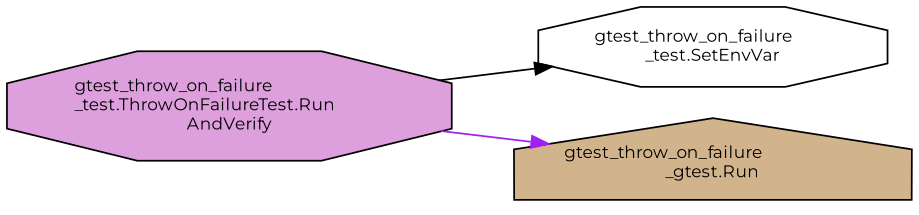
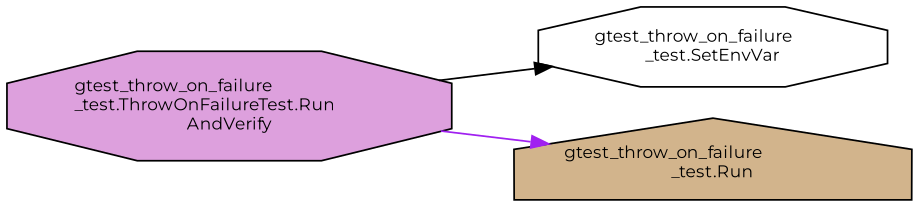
node "gtest_throw_on_failure _gtest.Run": label "gtest_throw_on_failure _gtest.Run" -> "gtest_throw_on_failure _test.Run"
